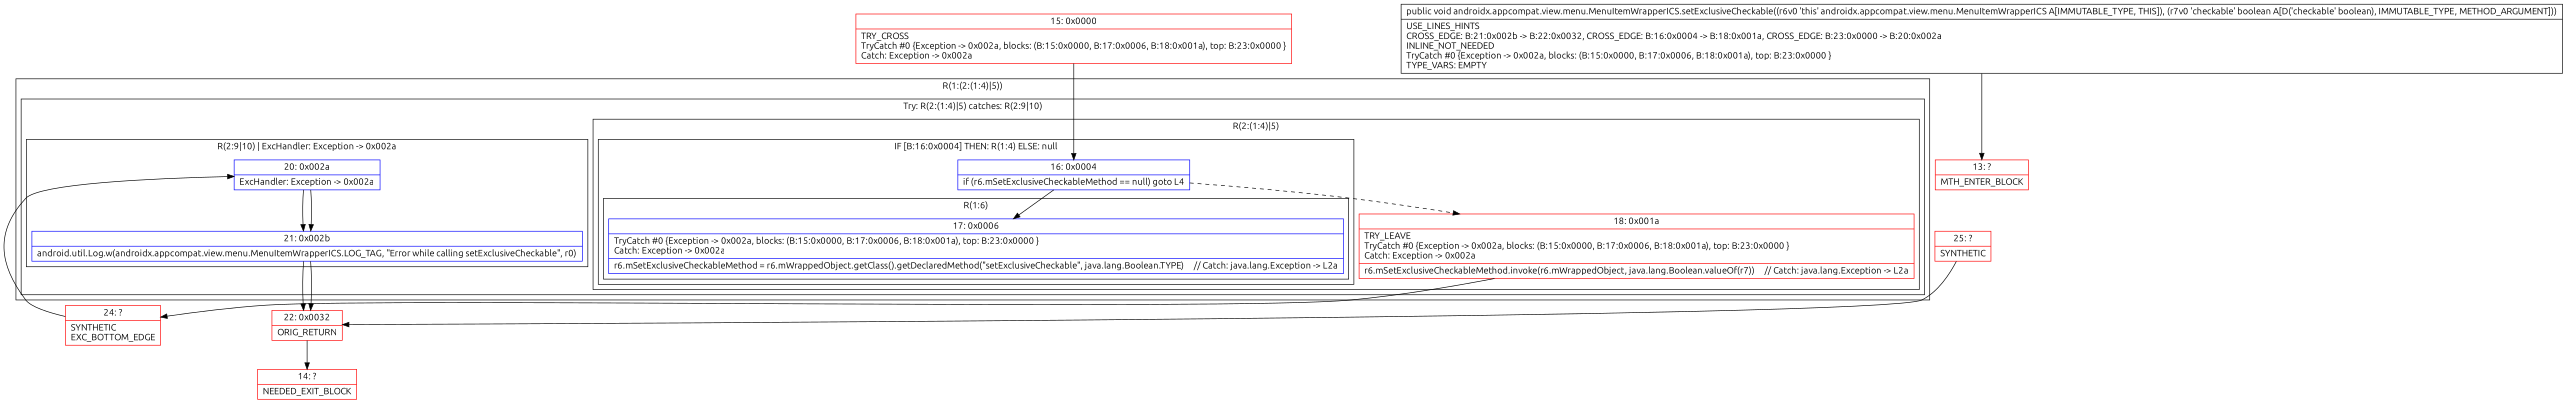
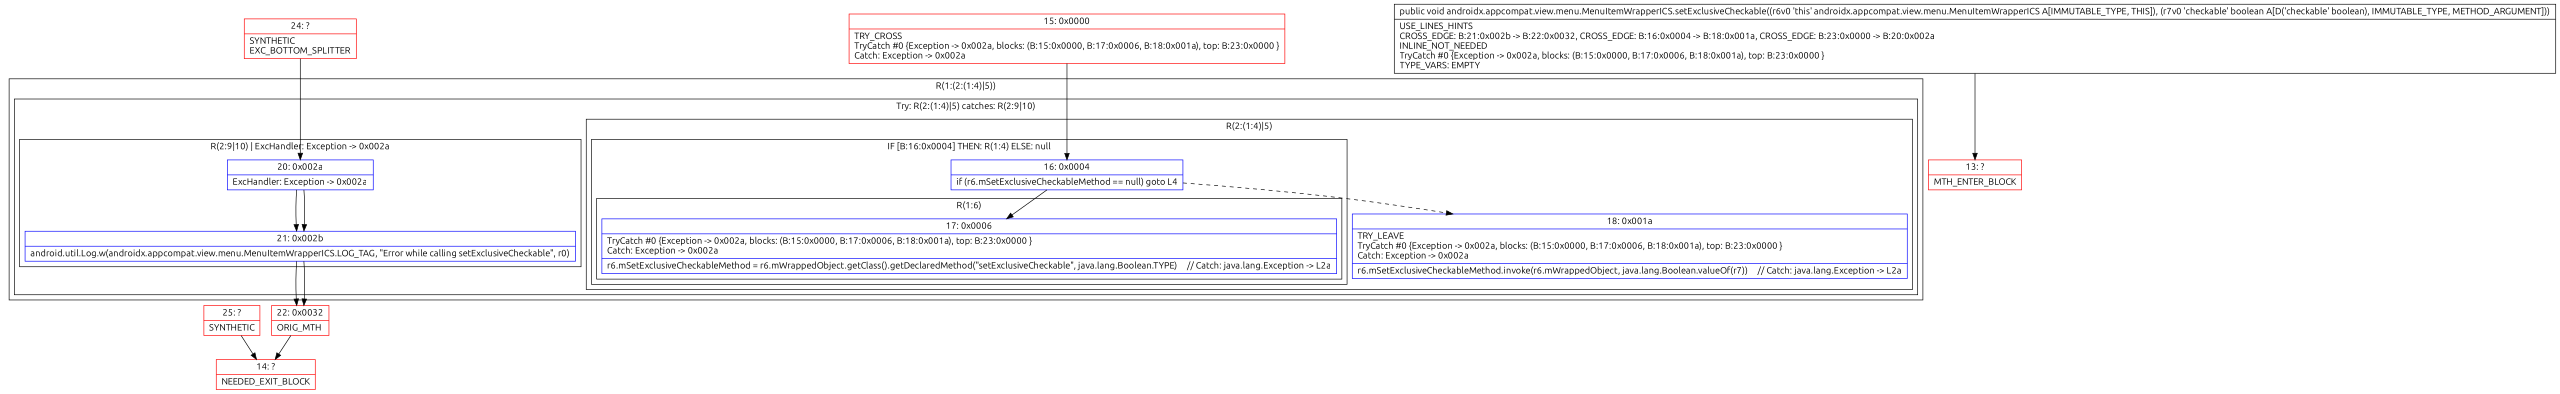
node "18: 0x001a": color red -> blue
edge "18: 0x001a" -> "24: ?": removed
edge "25: ?" -> "22: 0x0032": now "25: ?" -> "14: ?"
node "22: 0x0032": text "ORIG_RETURN" -> "ORIG_MTH"
node "24: ?": text "EXC_BOTTOM_EDGE" -> "EXC_BOTTOM_SPLITTER"
